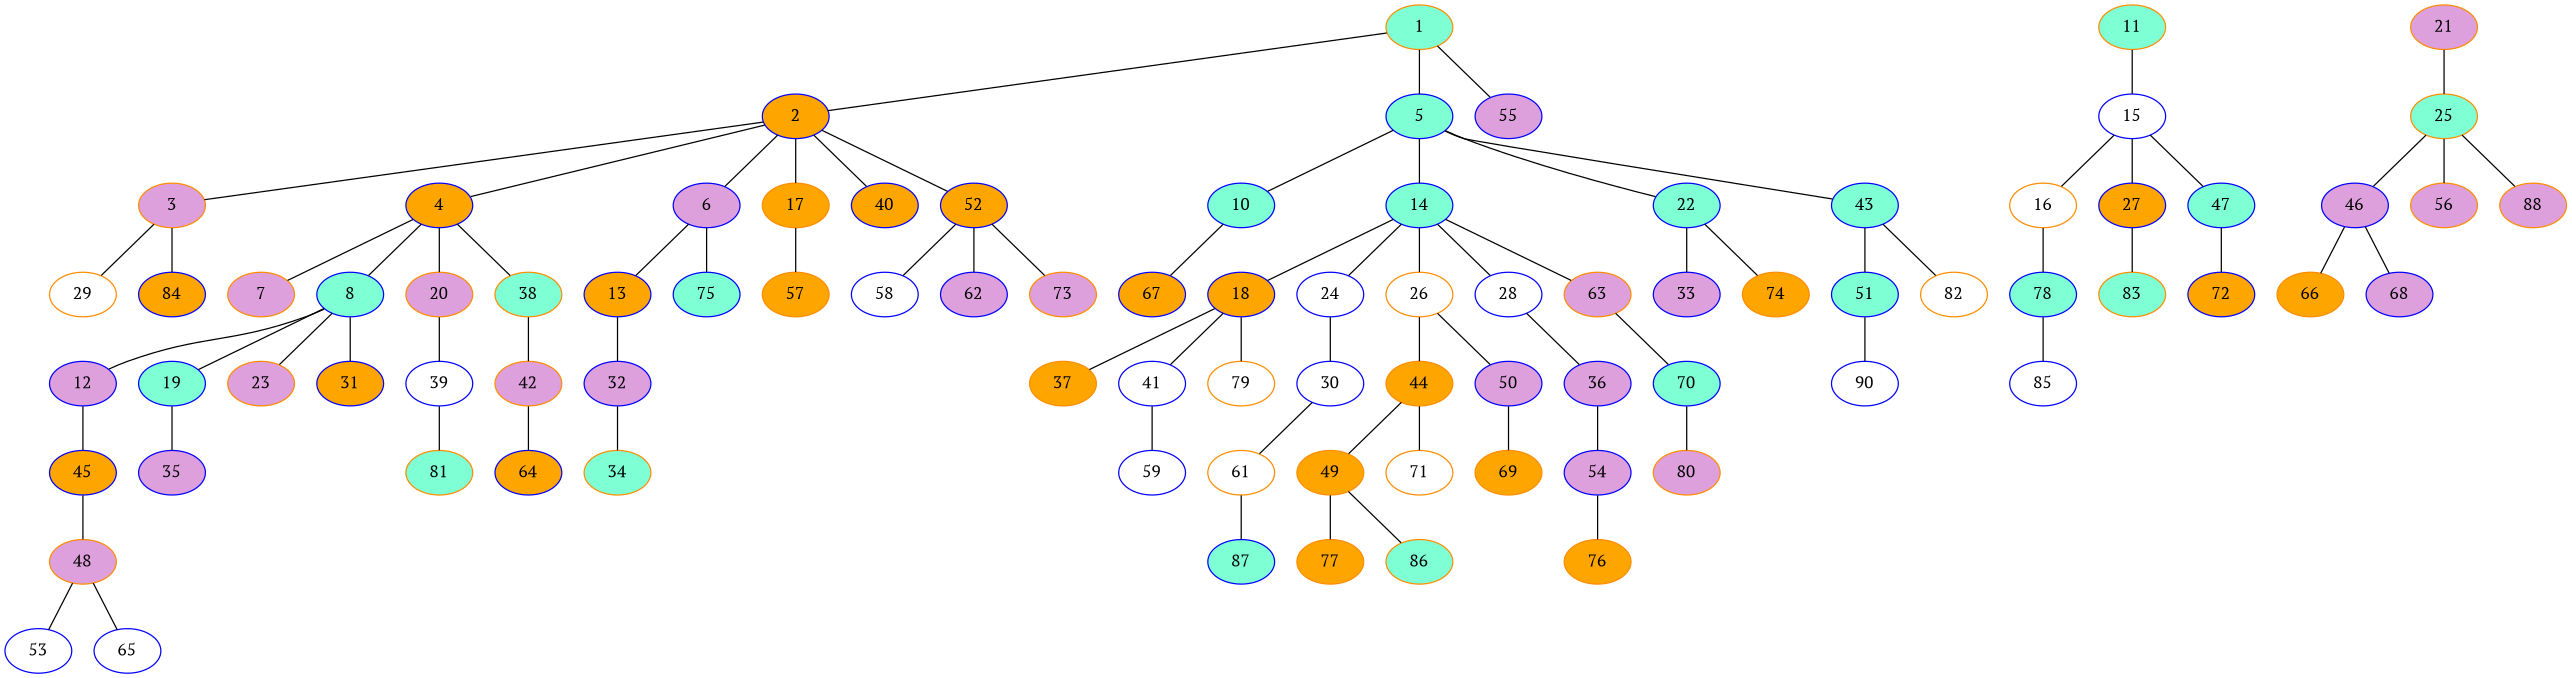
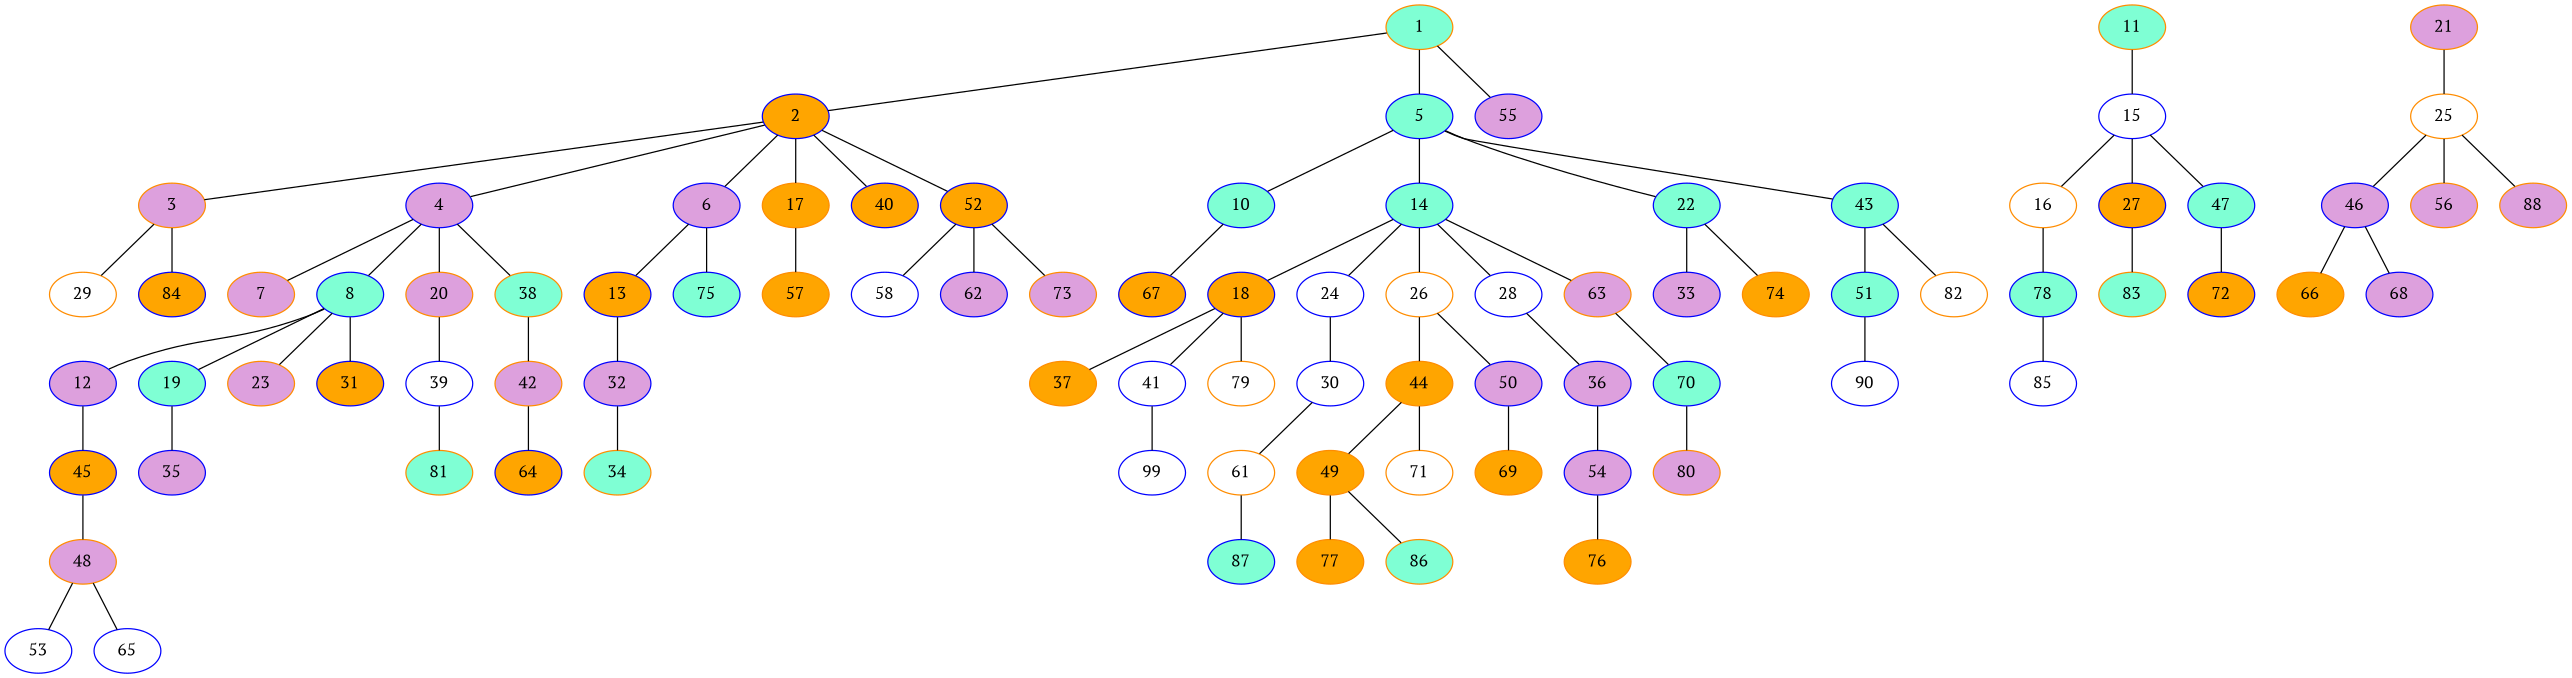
node "25": fillcolor aquamarine -> white
node "4": fillcolor orange -> plum
node "59": label "59" -> "99"
